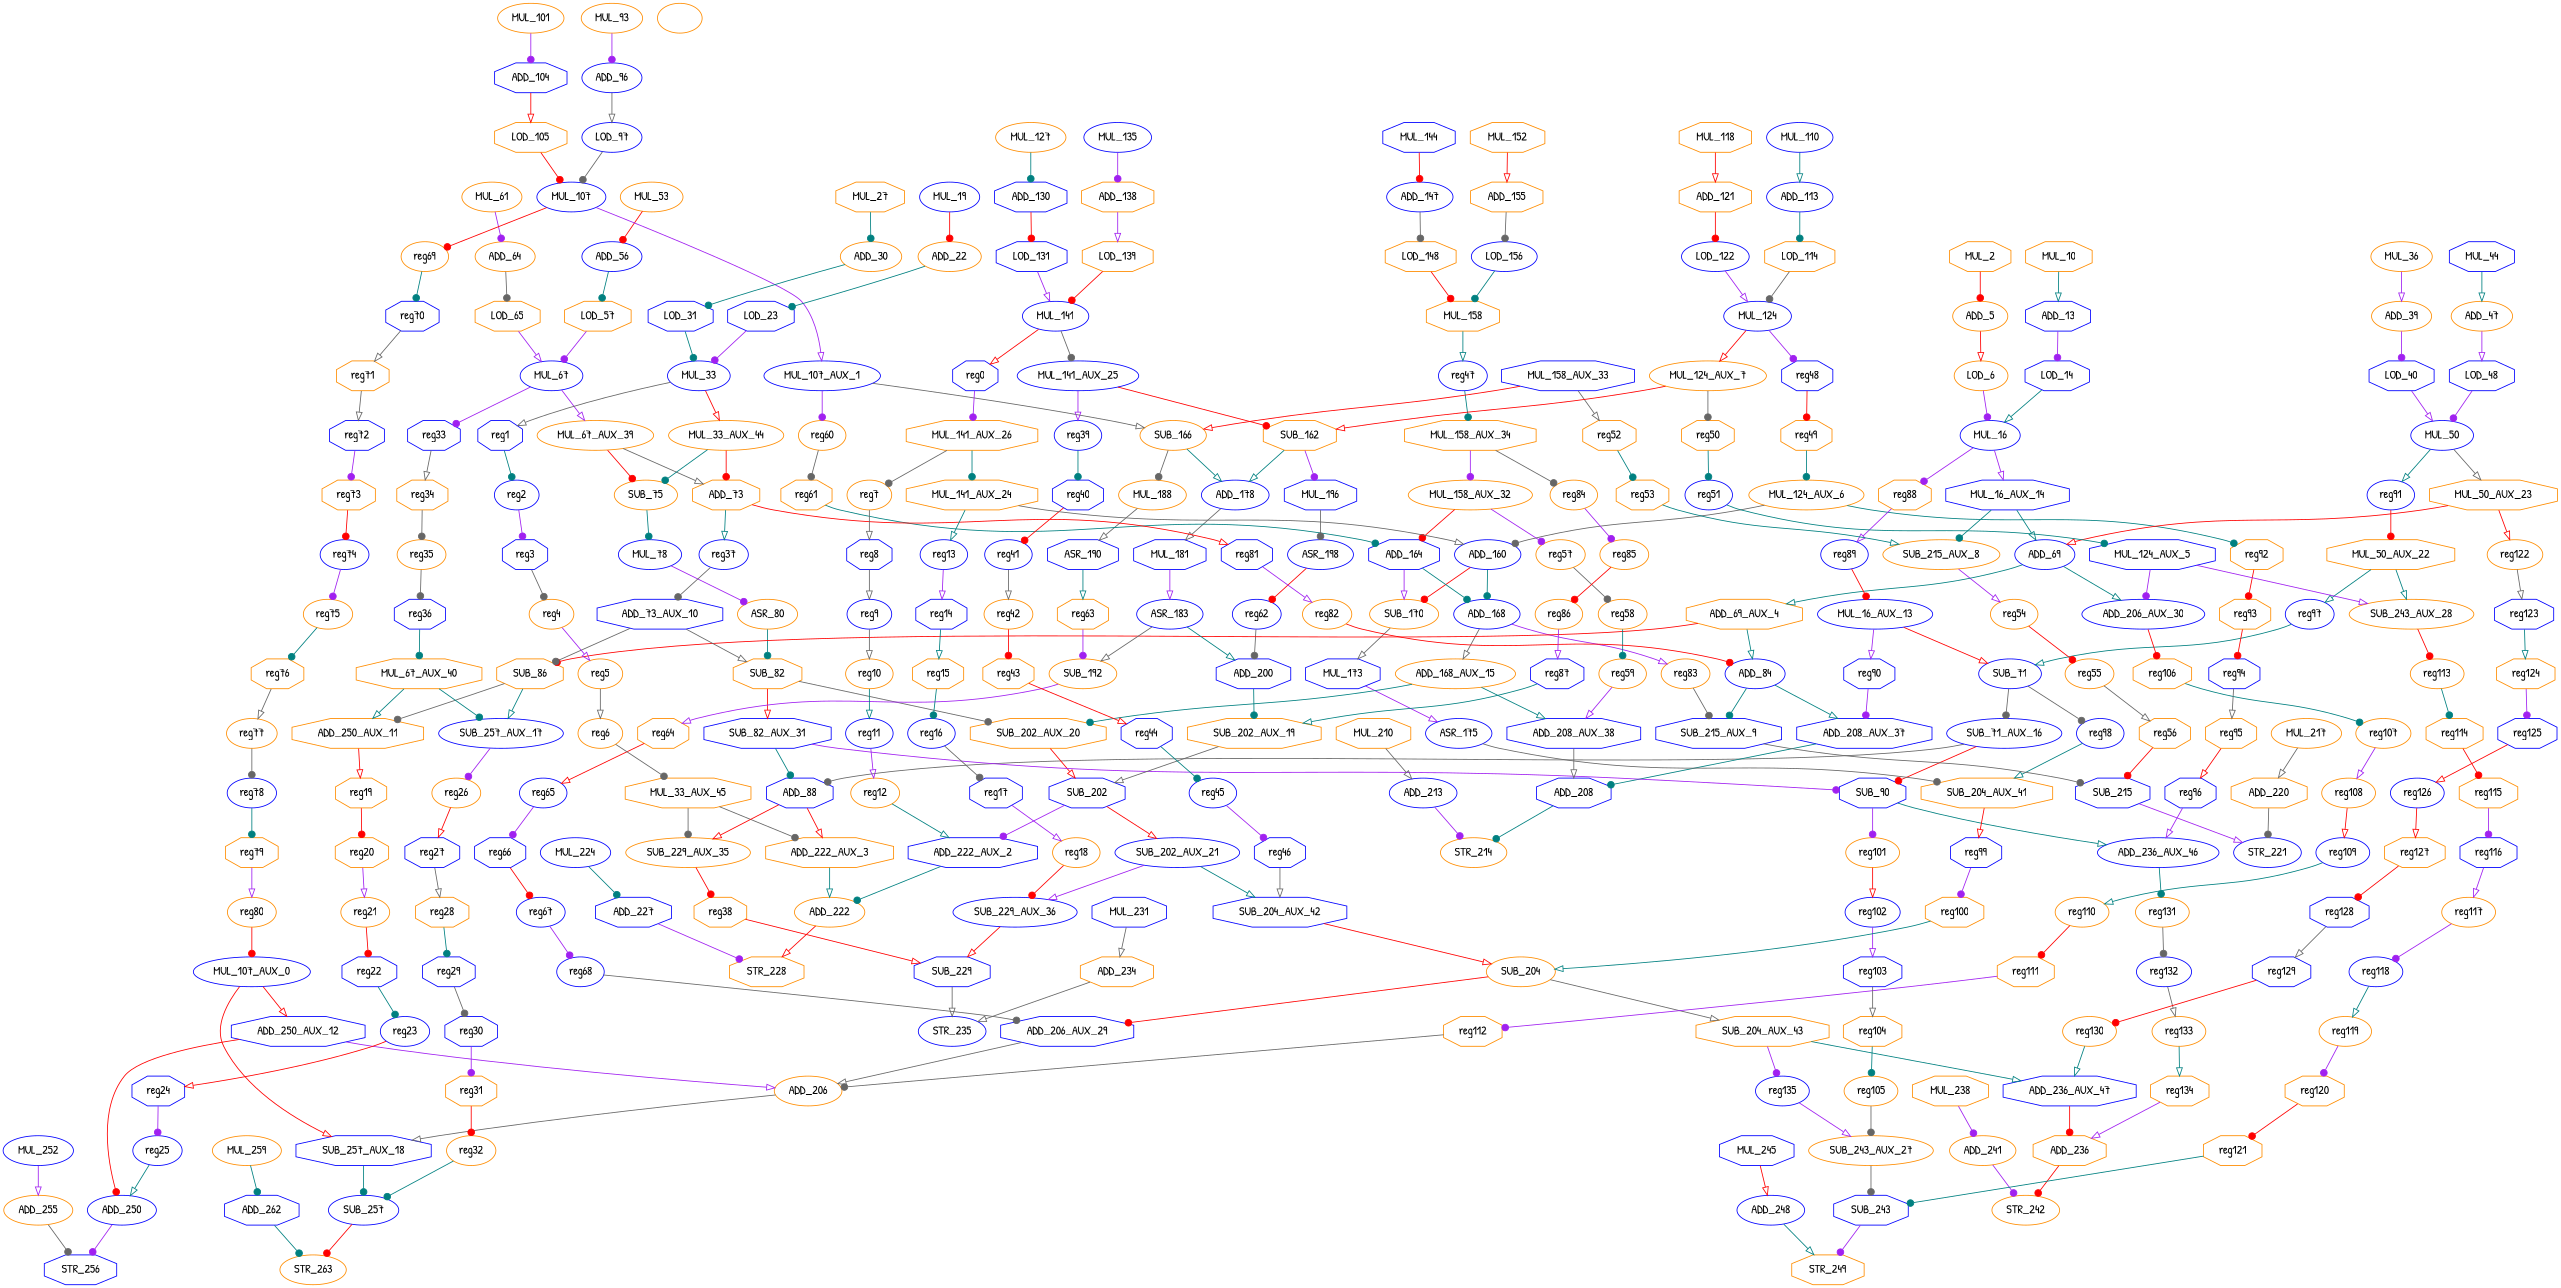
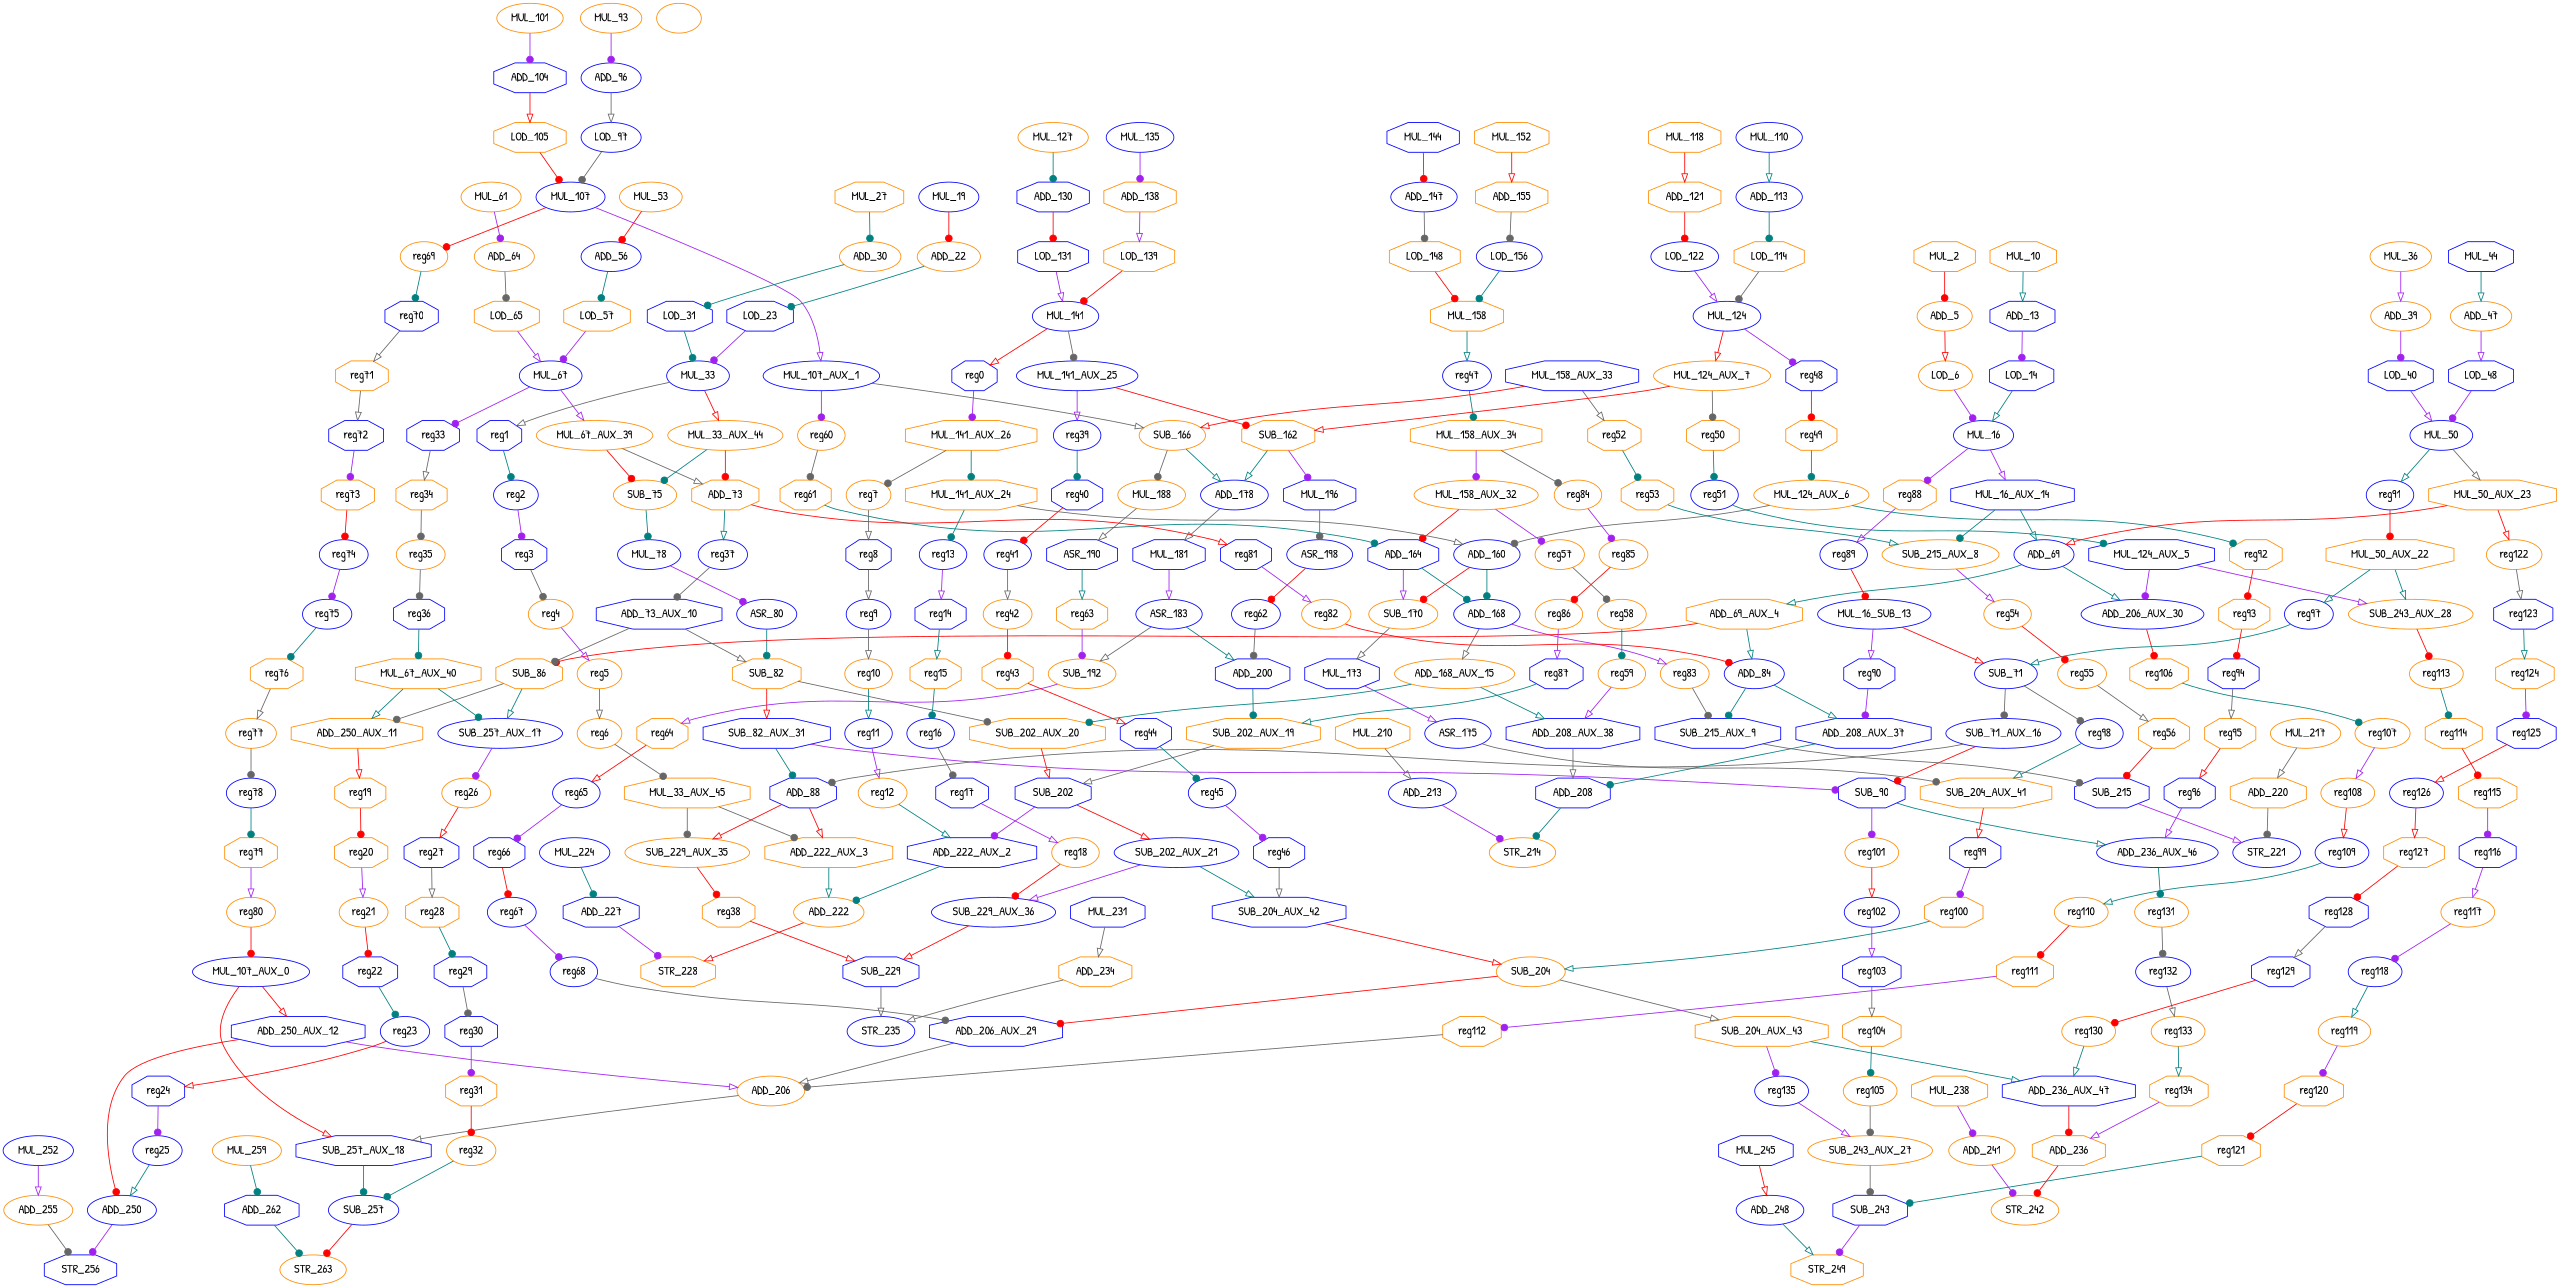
edge "MUL_141_AUX_24" -> "reg13": arrowhead onormal -> dot
node "reg75": color darkorange -> blue
node "ASR_80": color darkorange -> blue
node "MUL_16_AUX_13": label "MUL_16_AUX_13" -> "MUL_16_SUB_13"
